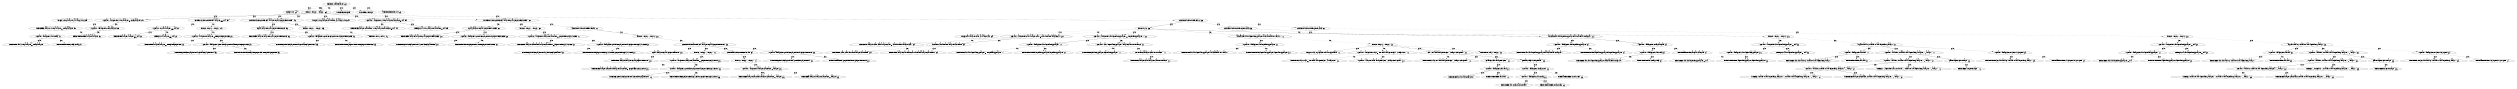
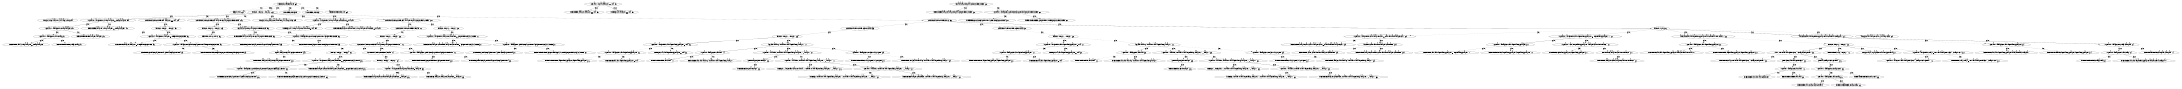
edge "(CONTROL_STRUCTURE,IF,if (analyzer == null))" -> "(<operator>.equals,analyzer == null)": now "(CONTROL_STRUCTURE,IF,if (analyzer == null))" -> "(IDENTIFIER,analyzer,analyzer = DEFAULT_ANALYZER)"
edge "(CONTROL_STRUCTURE,IF,if (analyzer.equals(ANALYZER_SUPER)))" -> "(equals,analyzer.equals(ANALYZER_SUPER))": removed, label "AST:"
